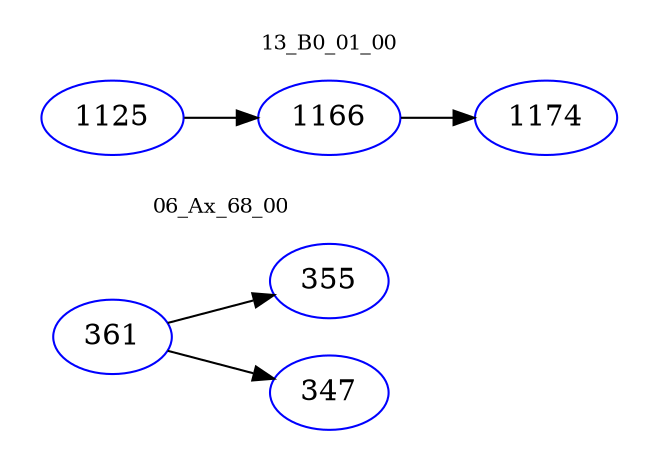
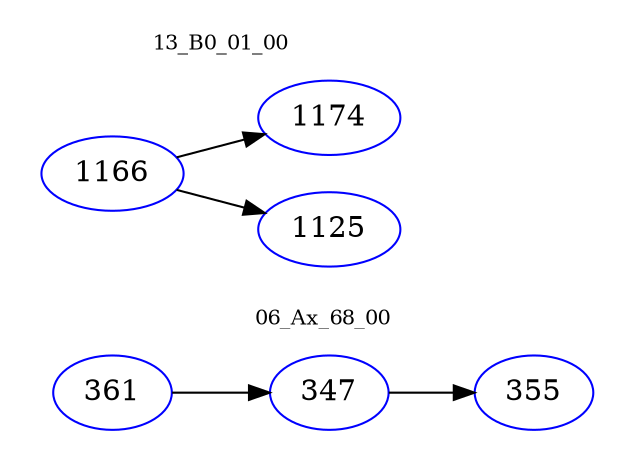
edge "1125" -> "1166": reversed
edge "361" -> "355": now "347" -> "355"
